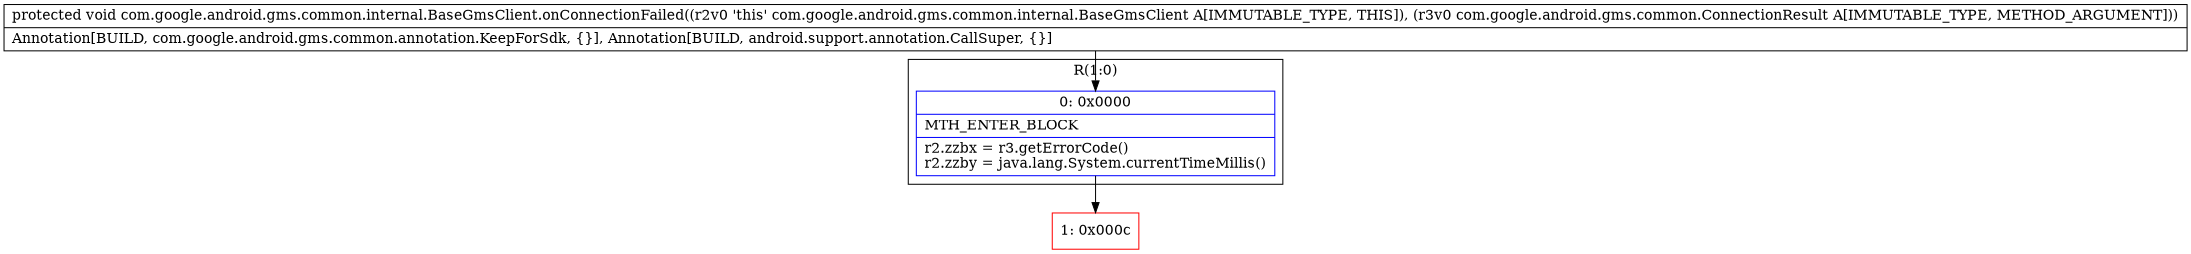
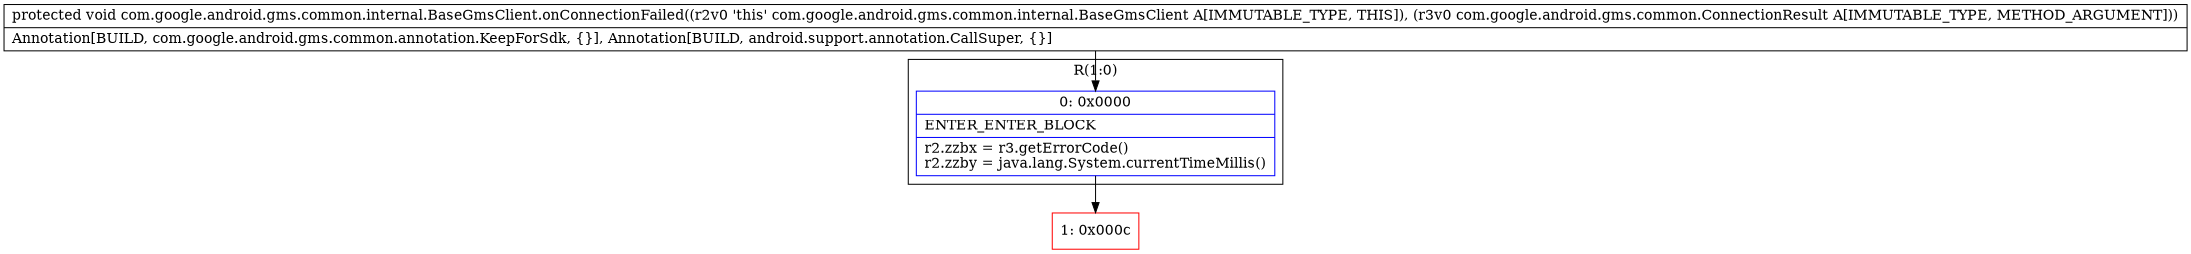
node "0: 0x0000": text "MTH_ENTER_BLOCK" -> "ENTER_ENTER_BLOCK"
